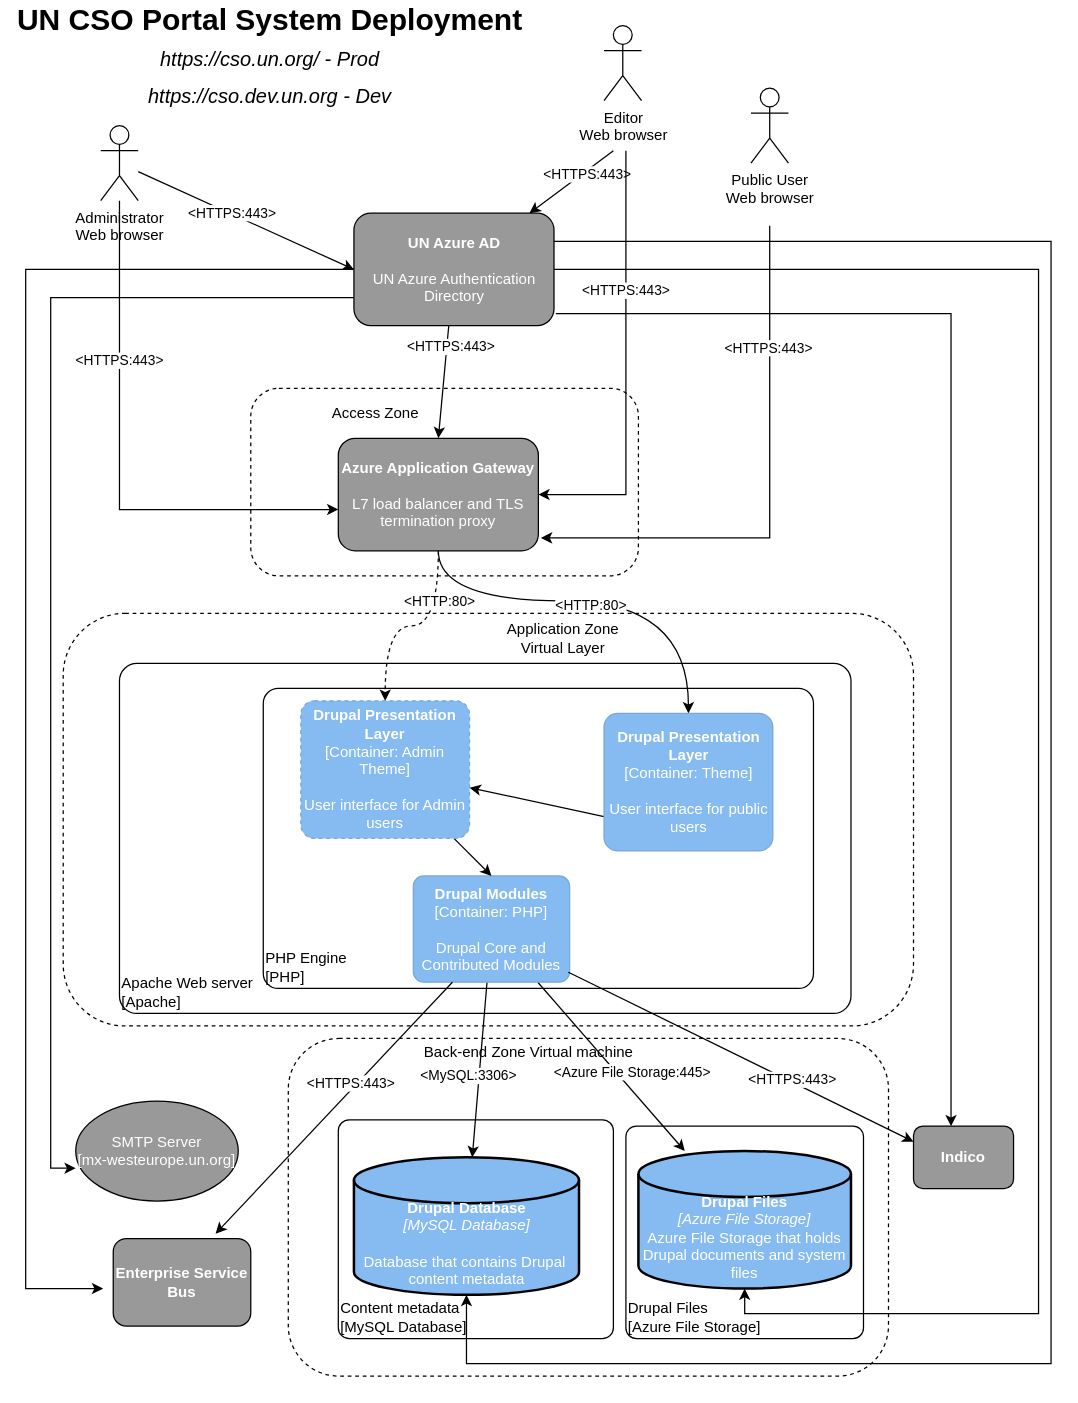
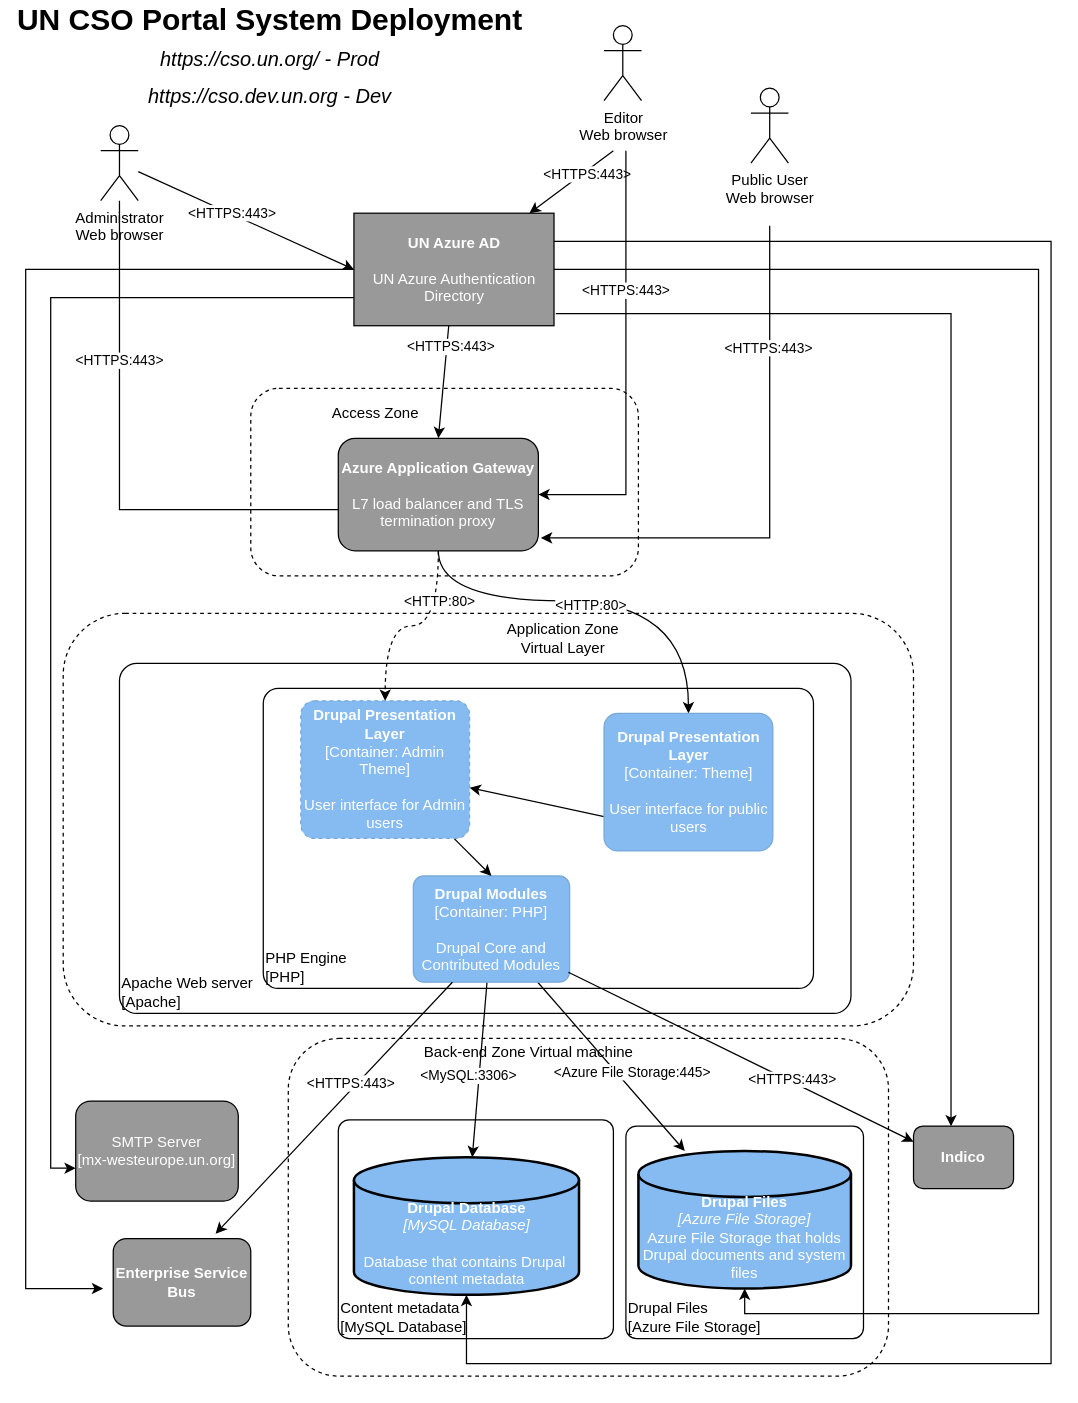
node "UN Azure AD UN Azure Authentication Directory": shape rounded rectangle -> rectangle
edge "Administrator Web browser" -> "Azure Application Gateway L7 load balancer and TLS termination proxy": arrowhead classic -> none
node "SMTP Server [mx-westeurope.un.org]": shape ellipse -> rounded rectangle
